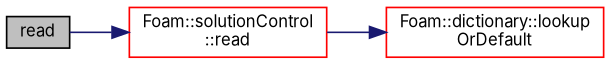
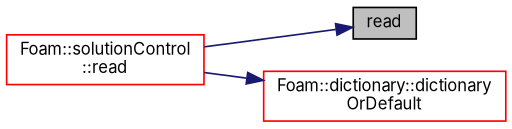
edge "read" -> "Foam::solutionControl ::read": reversed
node "Foam::dictionary::lookup OrDefault": label "Foam::dictionary::lookup OrDefault" -> "Foam::dictionary::dictionary OrDefault"
